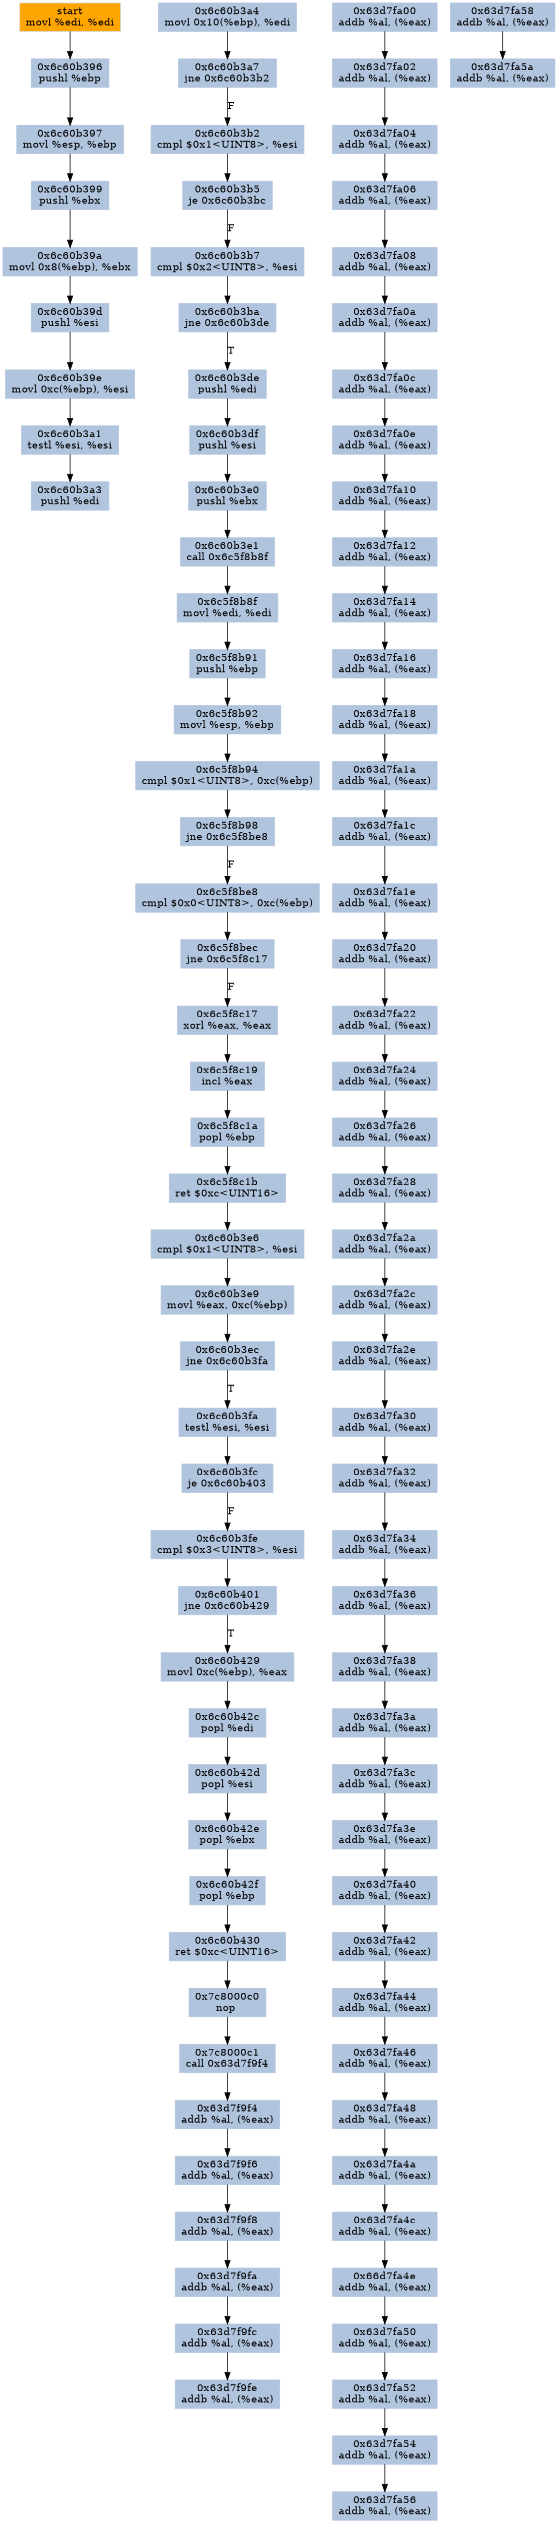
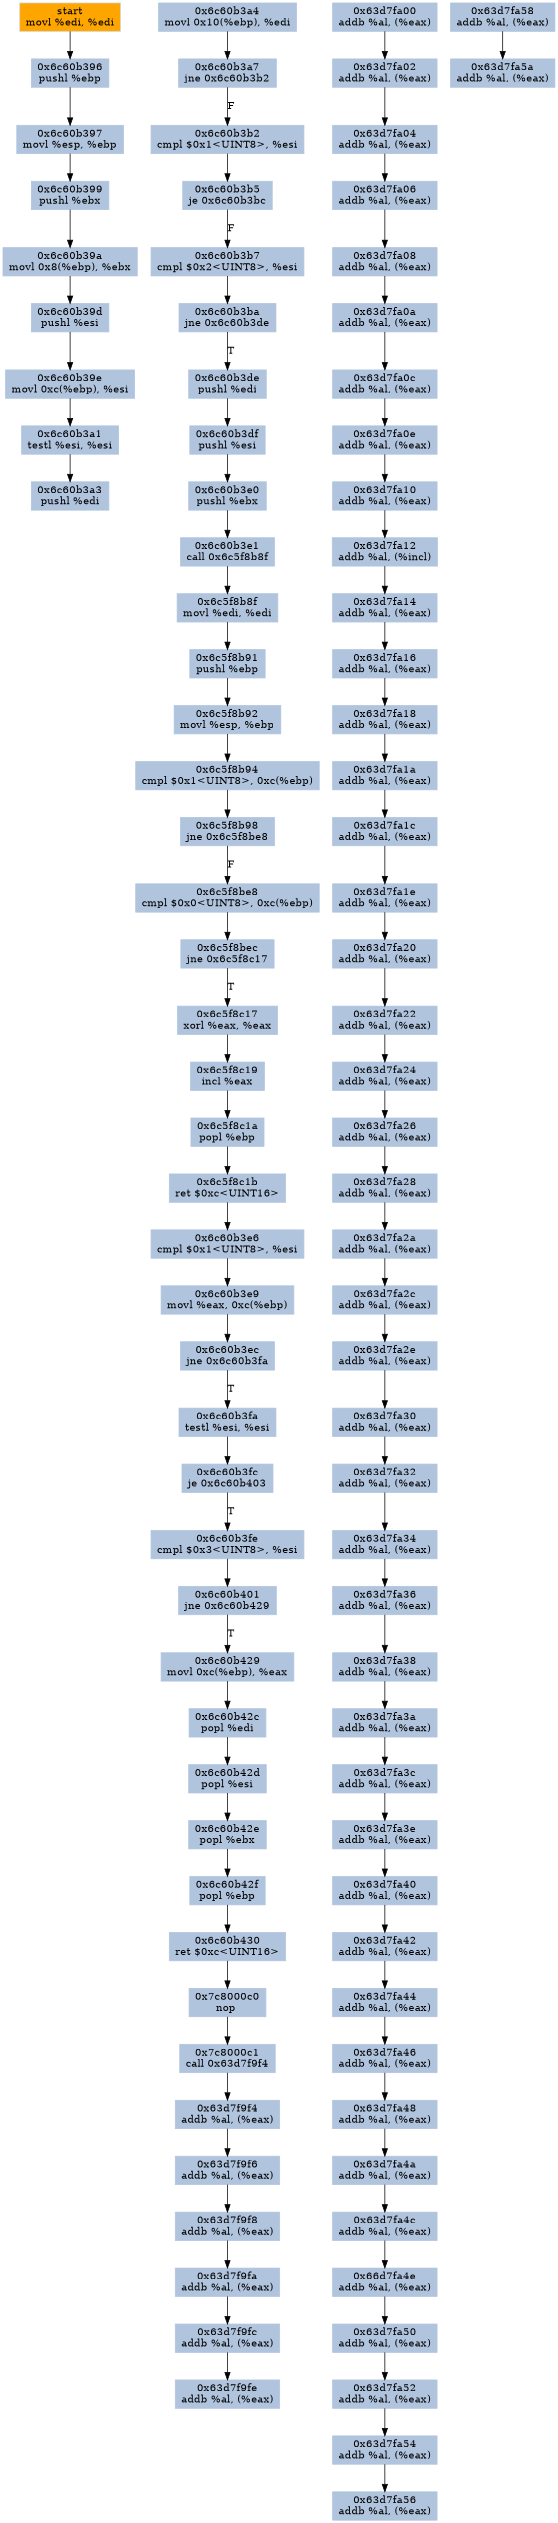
node "0x63d7fa12 addb %al, (%eax)": label "0x63d7fa12 addb %al, (%eax)" -> "0x63d7fa12 addb %al, (%incl)"
edge "0x6c5f8bec jne 0x6c5f8c17" -> "0x6c5f8c17 xorl %eax, %eax": label "F" -> "T"
edge "0x6c60b3fc je 0x6c60b403" -> "0x6c60b3fe cmpl $0x3<UINT8>, %esi": label "F" -> "T"
